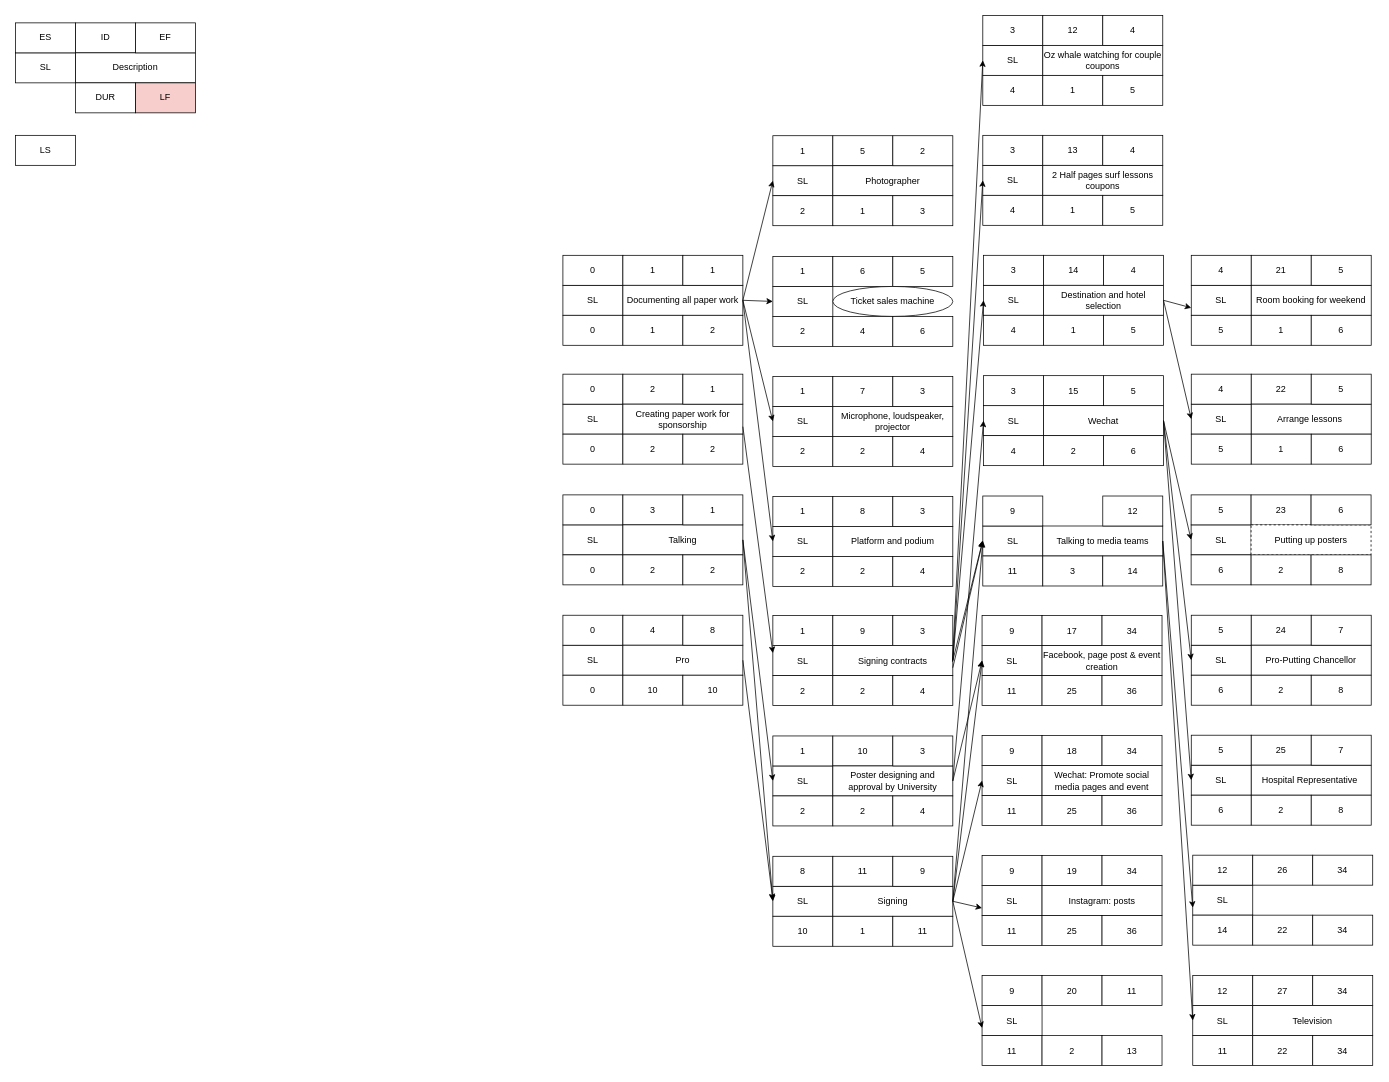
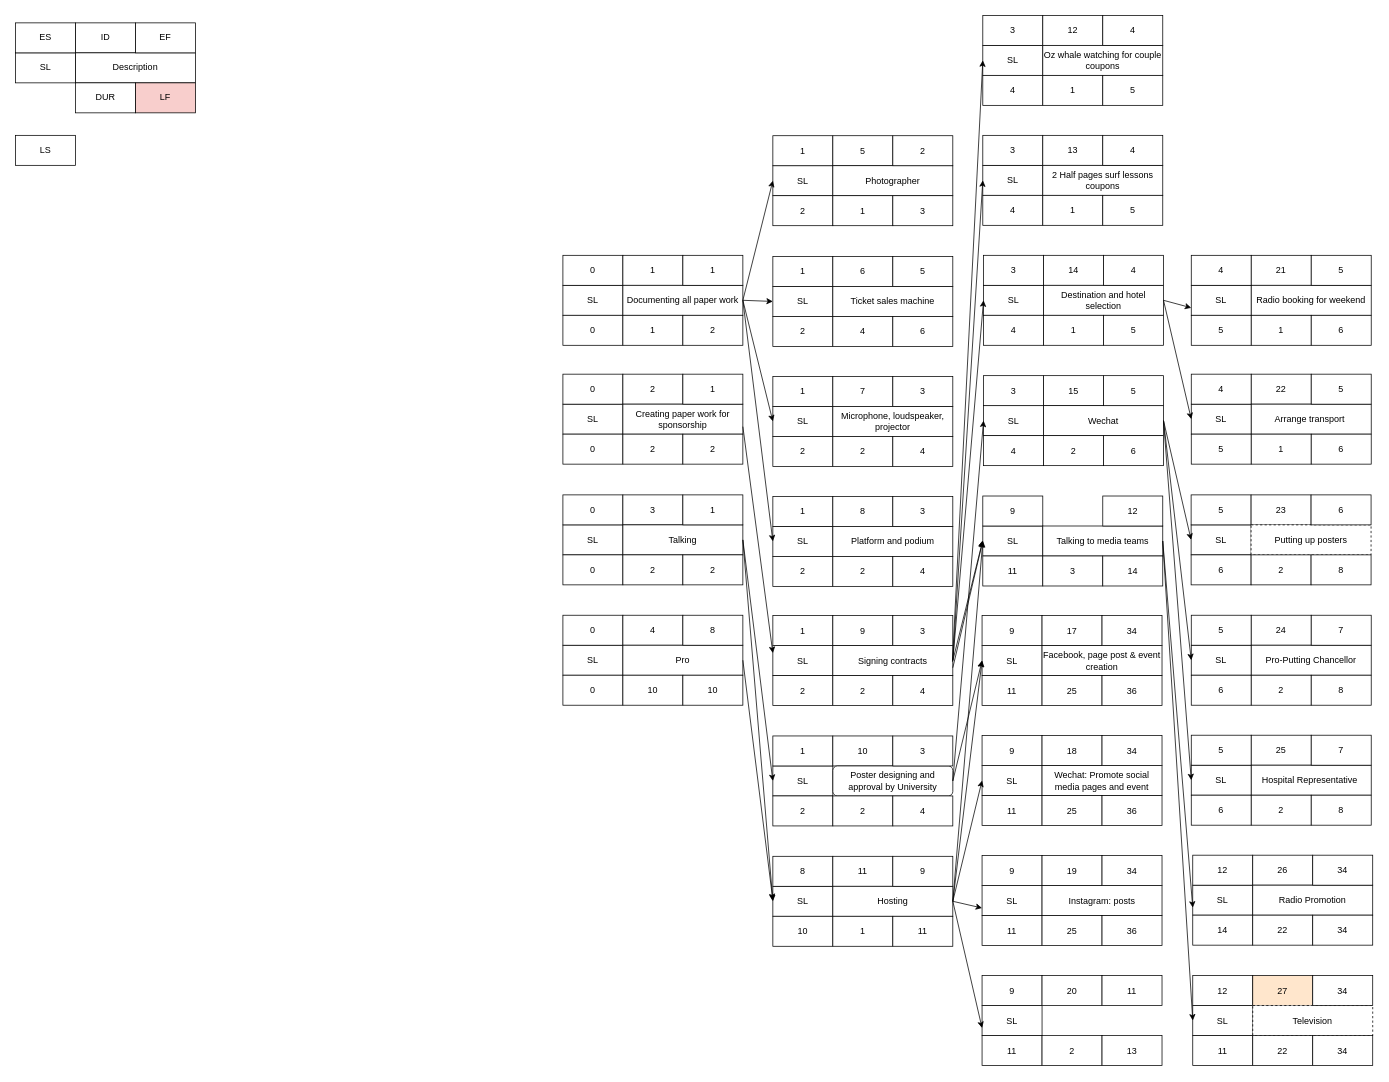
node "Room booking for weekend": label "Room booking for weekend" -> "Radio booking for weekend"
node "Ticket sales machine": shape ellipse -> rectangle
node "Arrange lessons": label "Arrange lessons" -> "Arrange transport"
node "Poster designing and approval by University": shape rectangle -> rounded rectangle
node "Radio Promotion": added
node "Signing": label "Signing" -> "Hosting"
node "27": fillcolor #ffffff -> #ffe6cc
node "Television": style solid -> dashed
